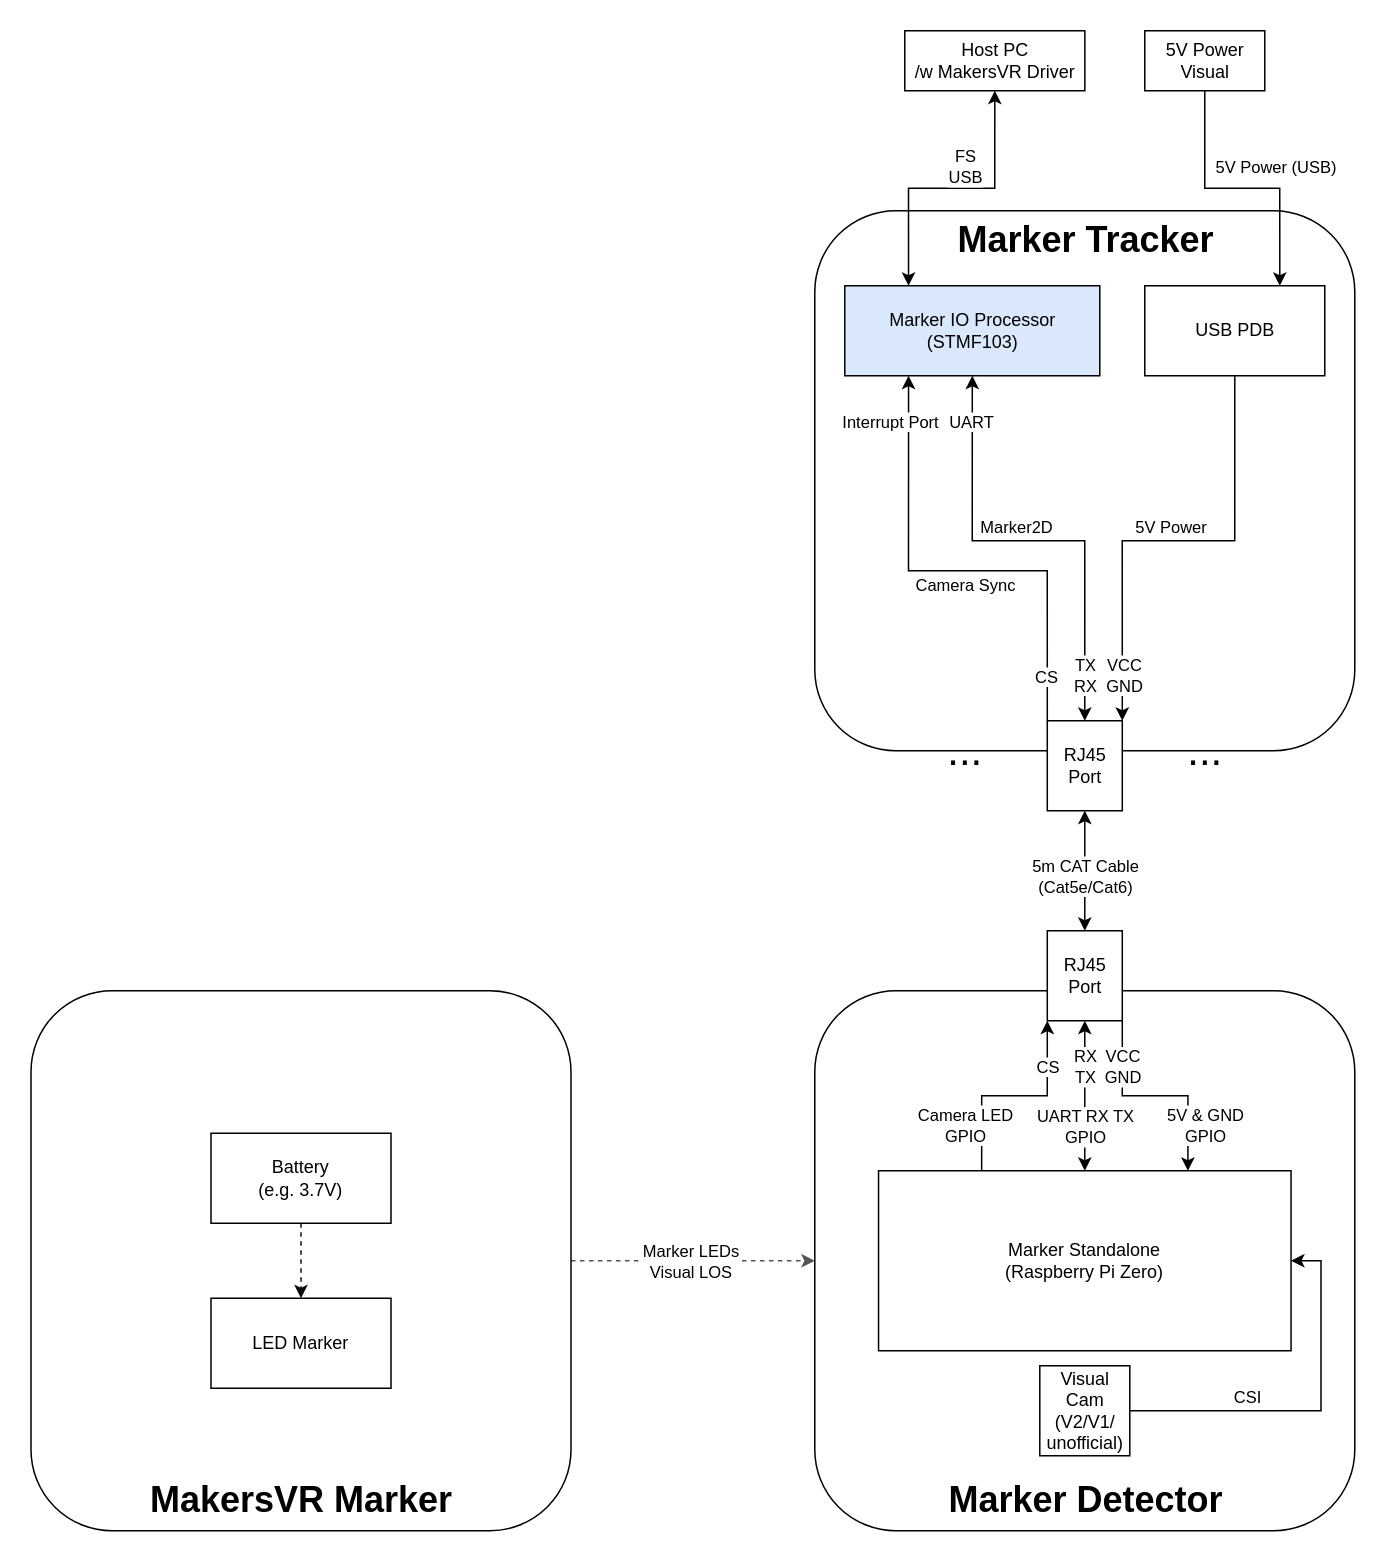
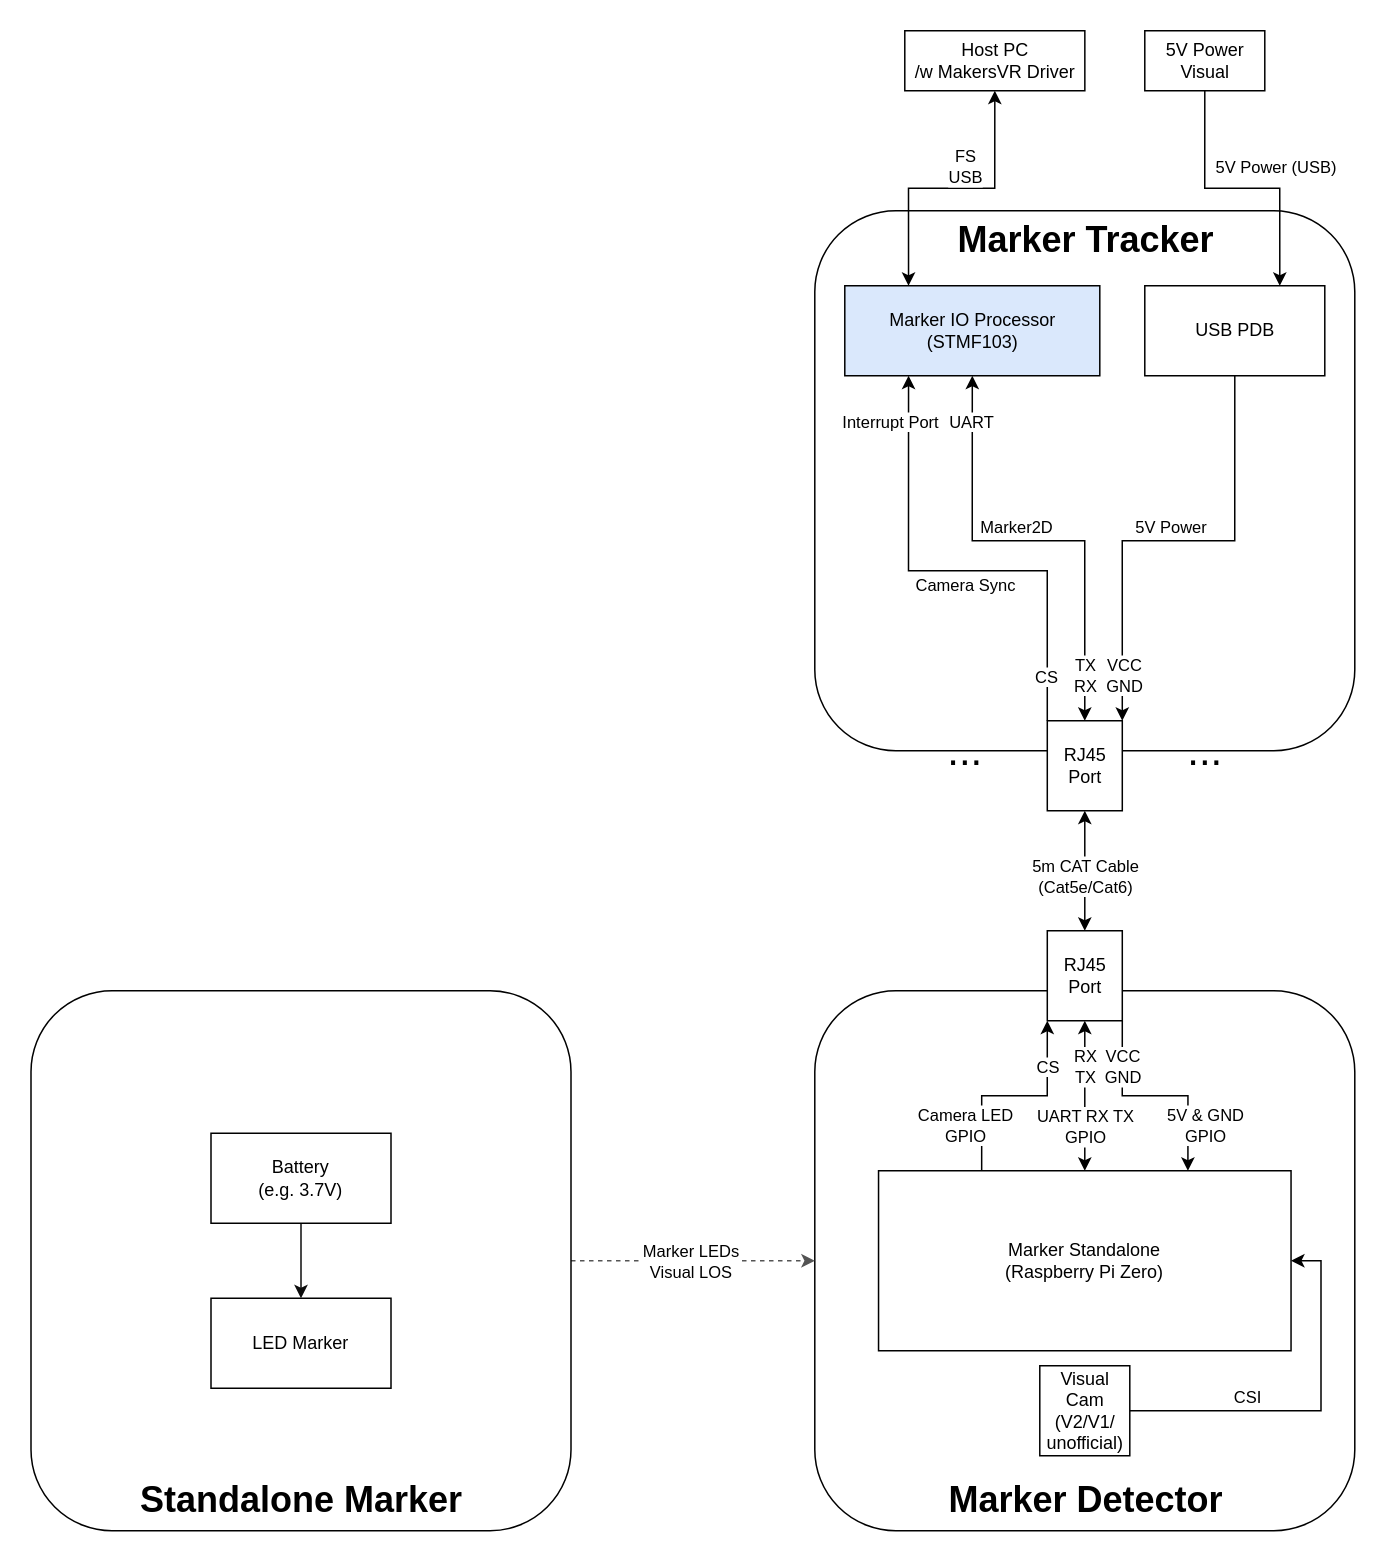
edge "Battery (e.g. 3.7V)" -> "LED Marker": style dashed -> solid
node "MakersVR Marker": label "MakersVR Marker" -> "Standalone Marker"
